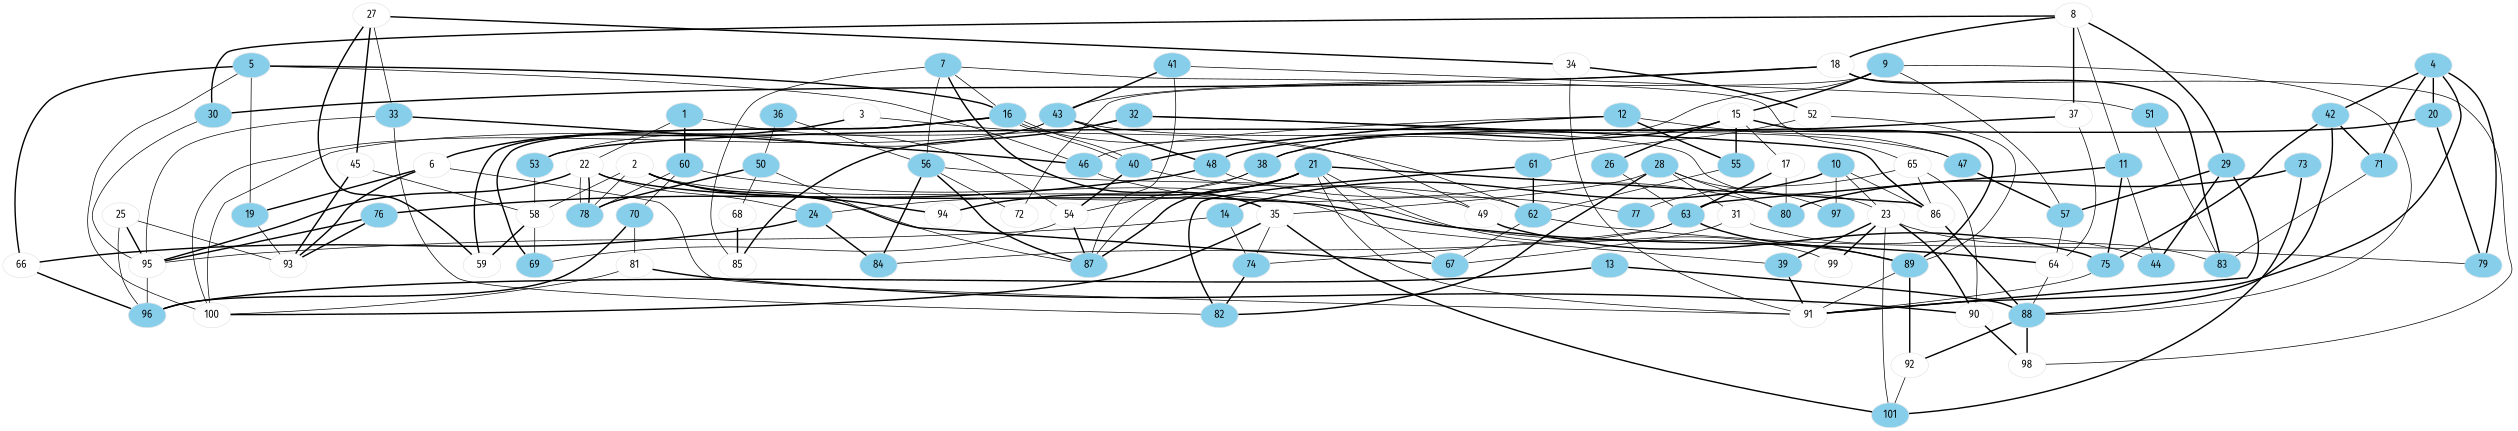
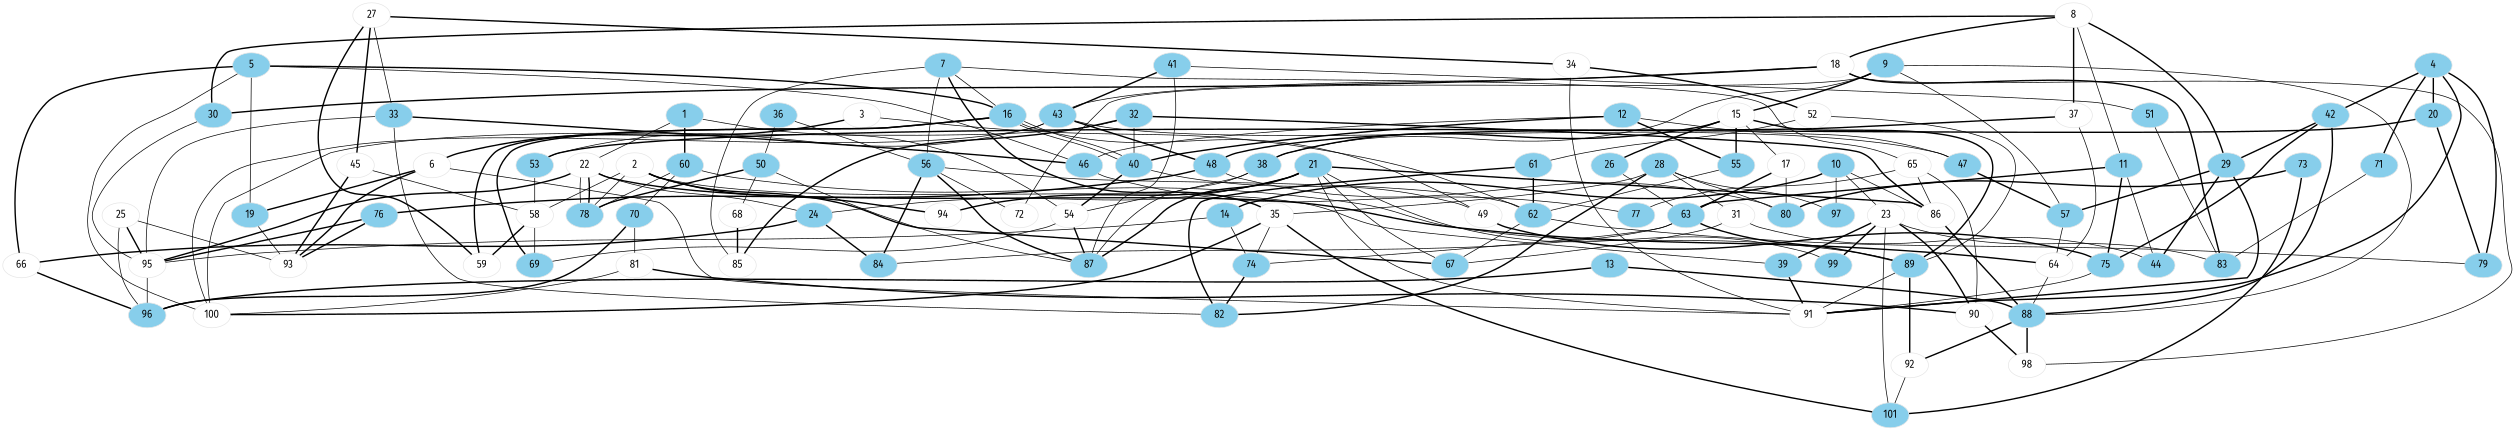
edge "42" -- "71": now "42" -- "29"
edge "32" -- "23": now "32" -- "40"
node "99": fillcolor white -> skyblue
